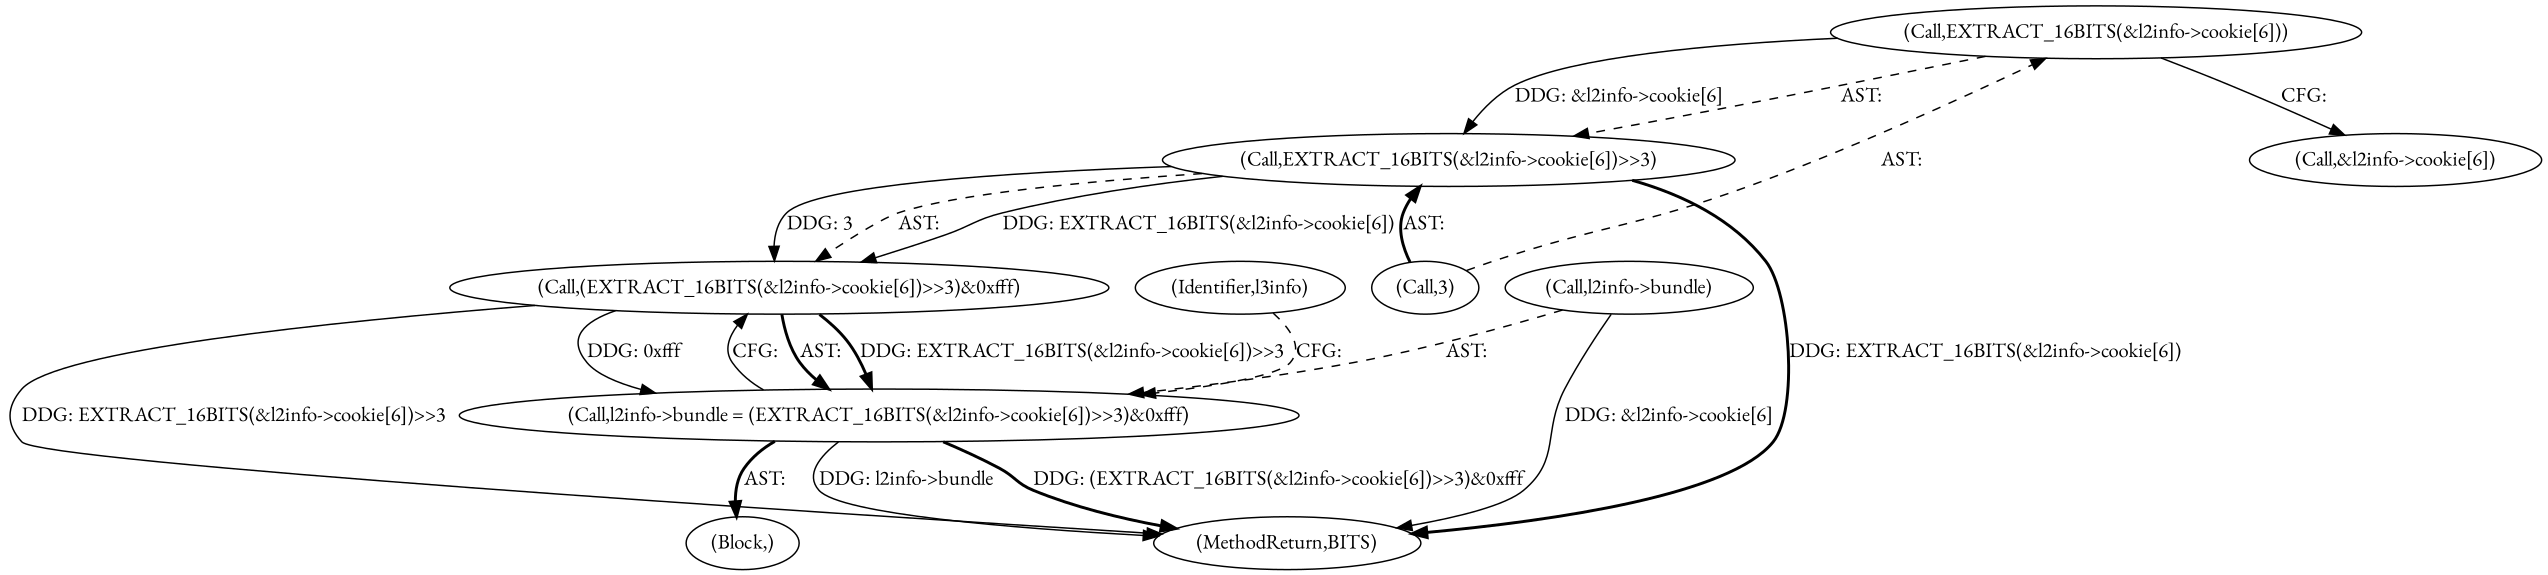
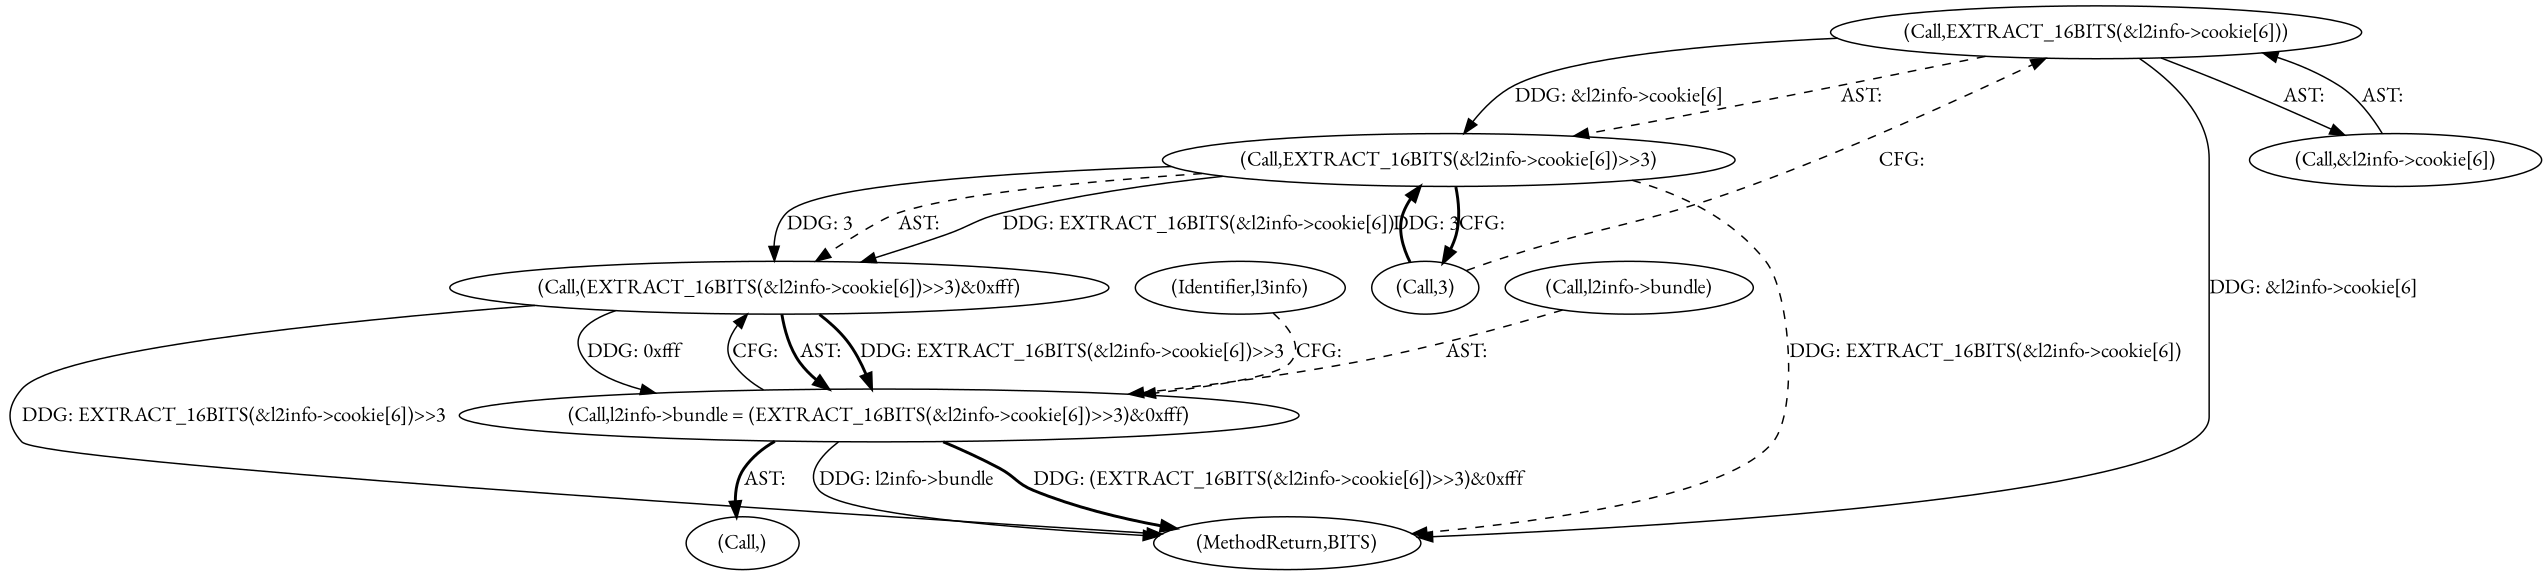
edge "(Call,&l2info->cookie[6])" -> "(Call,EXTRACT_16BITS(&l2info->cookie[6]))": added, label "AST:"
edge "(Call,EXTRACT_16BITS(&l2info->cookie[6]))" -> "(Call,&l2info->cookie[6])": label "CFG: " -> "AST: "
edge "(Call,3)" -> "(Call,EXTRACT_16BITS(&l2info->cookie[6]))": label "AST: " -> "CFG: "
edge "(Call,EXTRACT_16BITS(&l2info->cookie[6])>>3)" -> "(Call,3)": added, label "CFG:"
edge "(Call,3)" -> "(Call,EXTRACT_16BITS(&l2info->cookie[6])>>3)": label "AST: " -> "DDG: 3"
edge "(Call,EXTRACT_16BITS(&l2info->cookie[6])>>3)" -> "(MethodReturn,BITS)": style bold -> dashed
edge "(Call,l2info->bundle)" -> "(MethodReturn,BITS)": now "(Call,EXTRACT_16BITS(&l2info->cookie[6]))" -> "(MethodReturn,BITS)"
node "(Block,)": label "(Block,)" -> "(Call,)"
